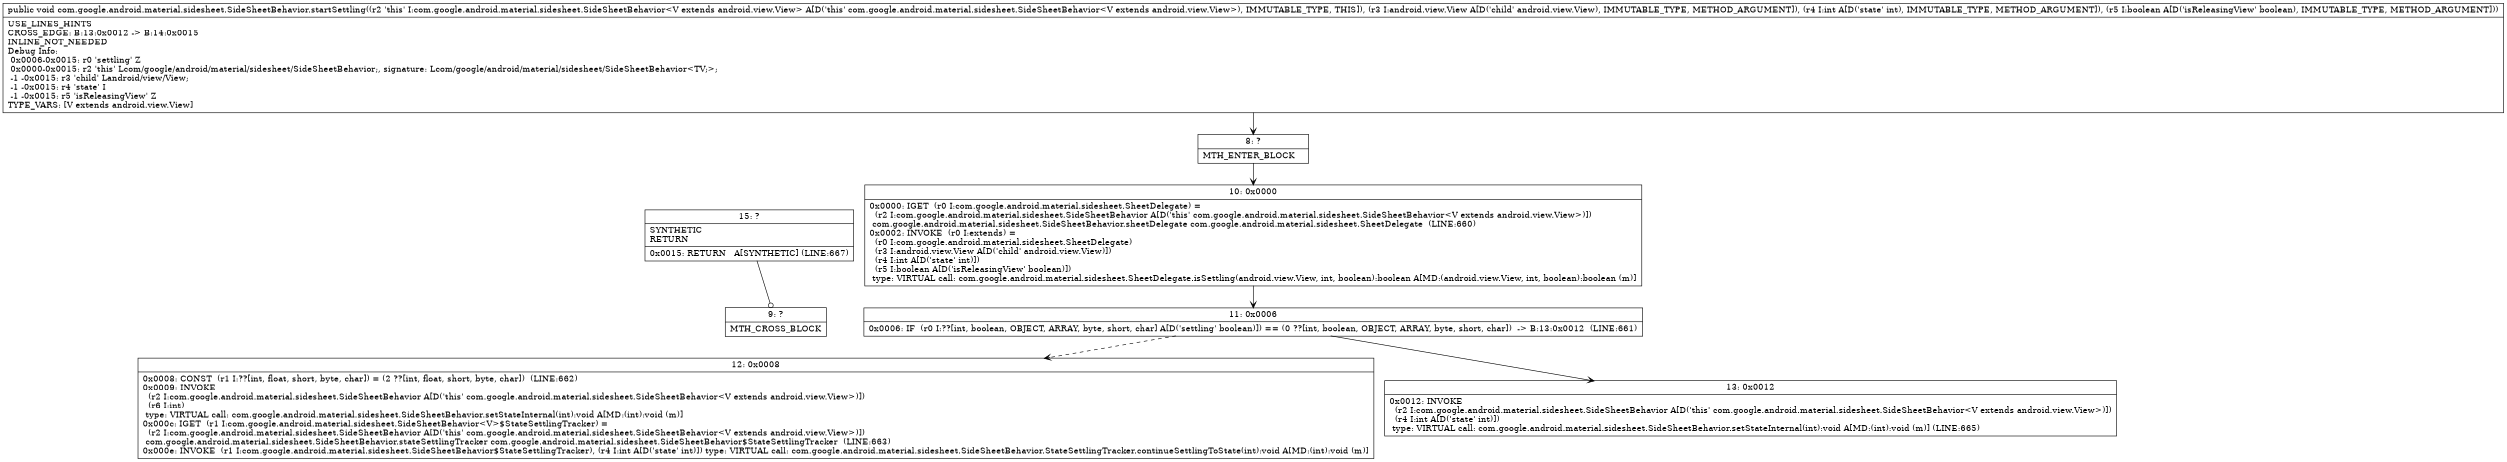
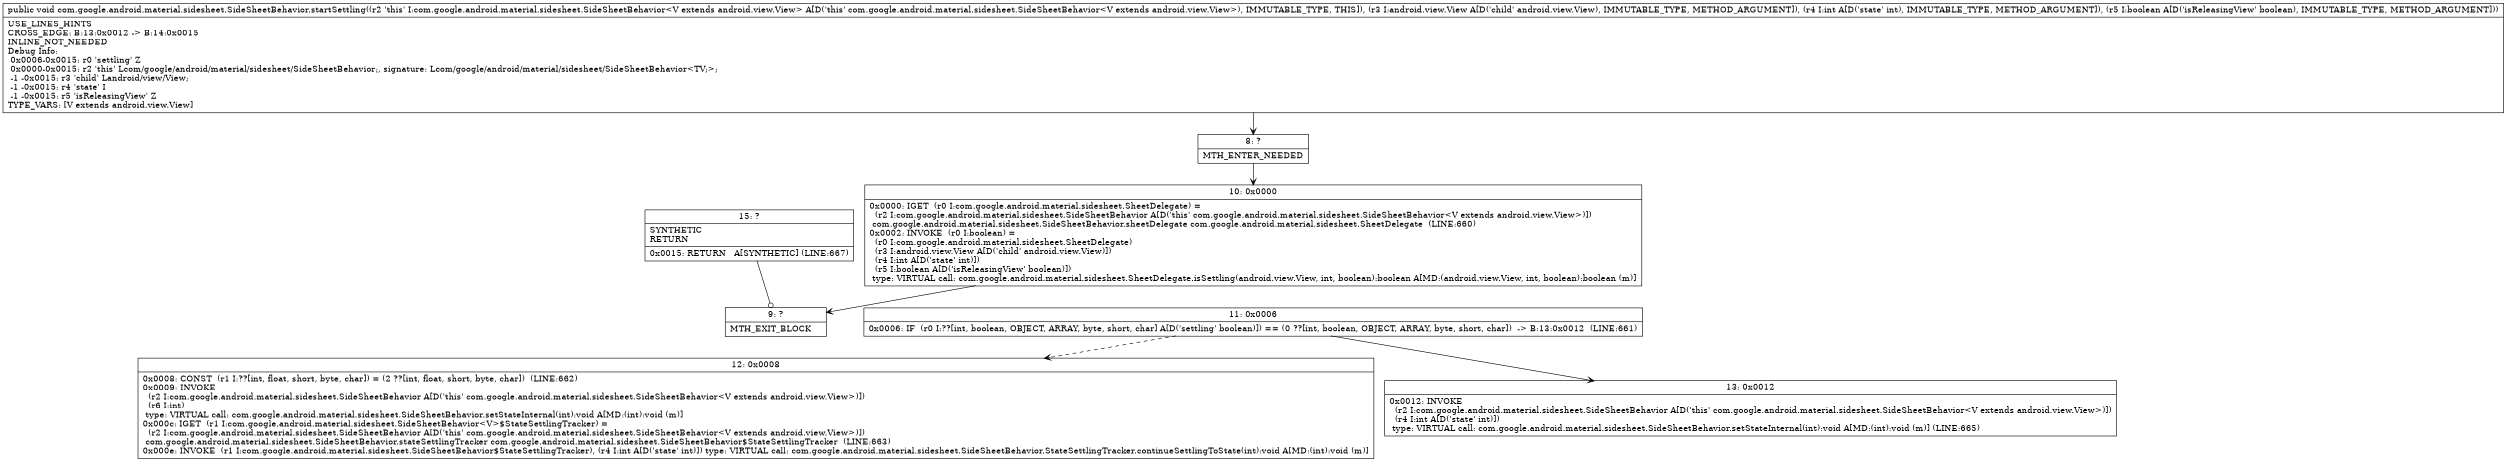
node "8: ?": text "MTH_ENTER_BLOCK" -> "MTH_ENTER_NEEDED"
node "10: 0x0000": text "0x0002: INVOKE  (r0 I:extends) =" -> "0x0002: INVOKE  (r0 I:boolean) ="
edge "10: 0x0000" -> "11: 0x0006": now "10: 0x0000" -> "9: ?"
node "9: ?": text "MTH_CROSS_BLOCK" -> "MTH_EXIT_BLOCK"
